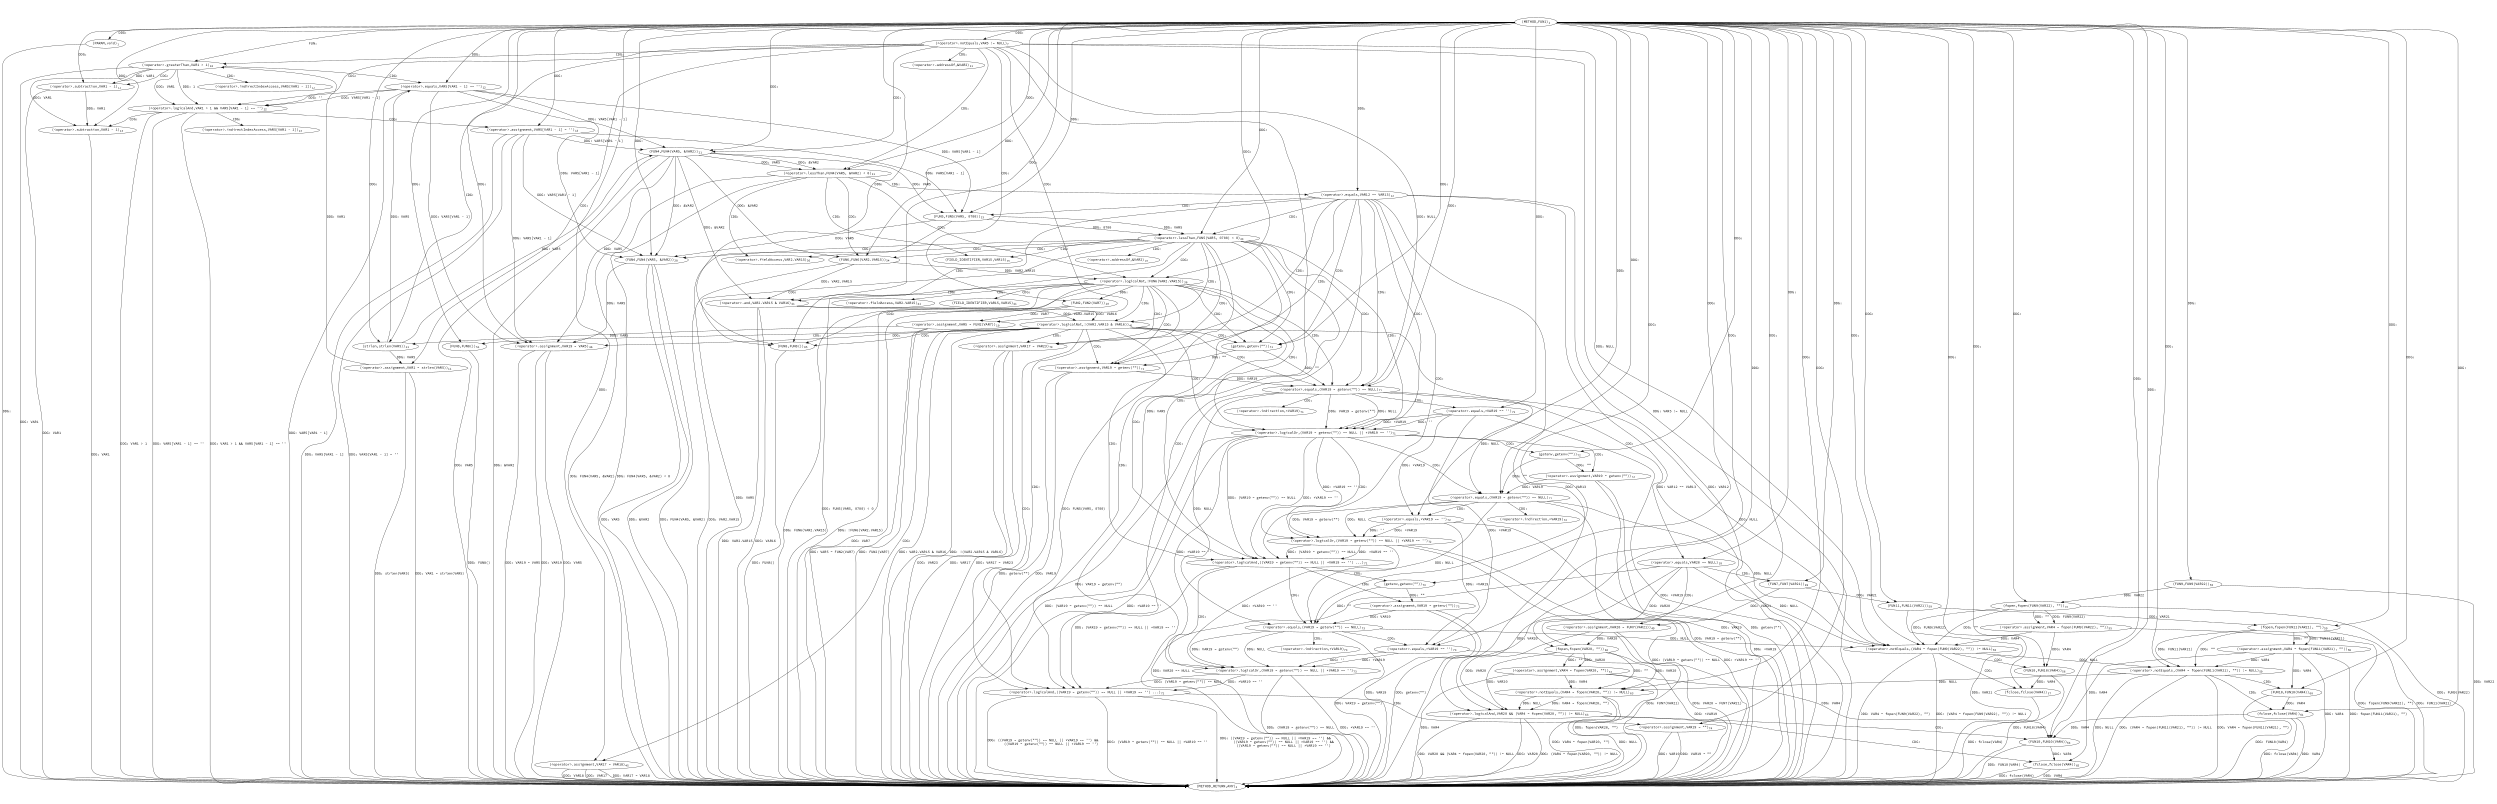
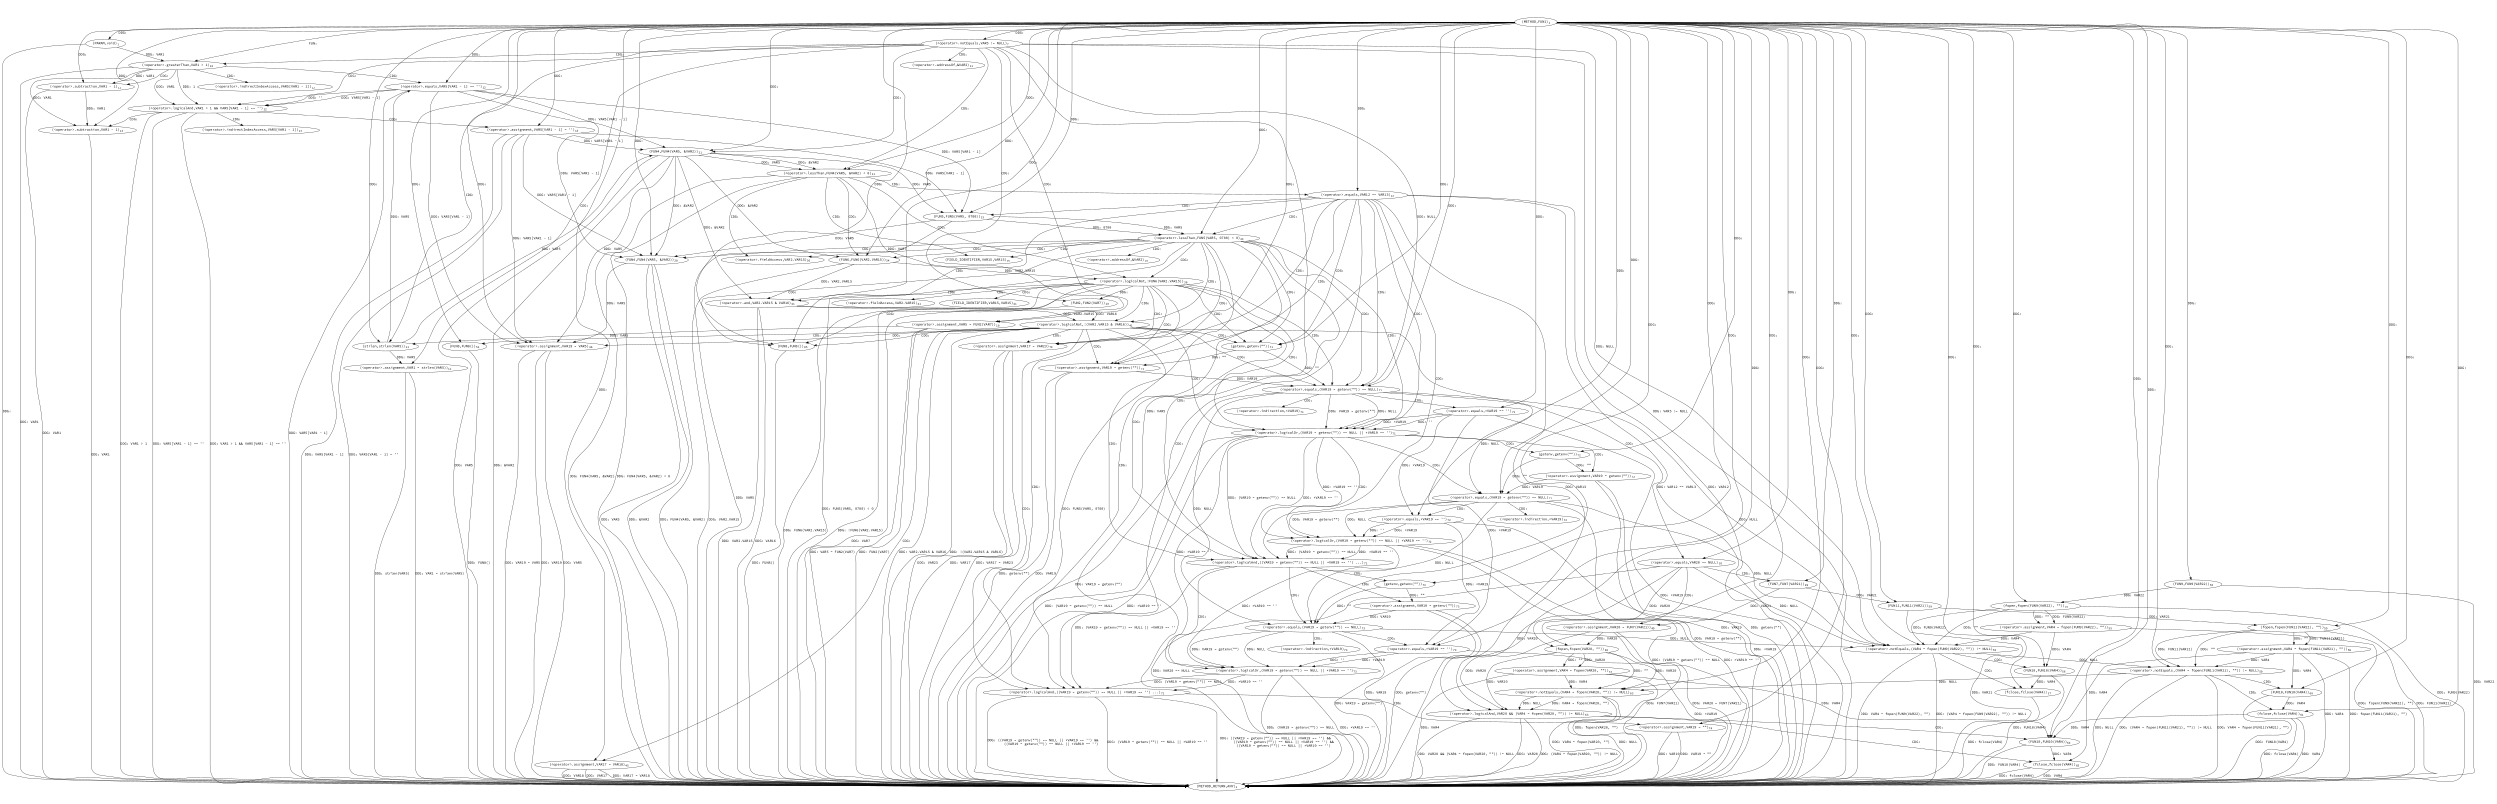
edge "(METHOD,FUN1)" -> "(<operator>.logicalNot,!FUN6(VAR2.VAR15))": now "(METHOD,FUN1)" -> "(<operator>.assignment,VAR17 = VAR23)"
edge "(<operator>.assignment,VAR1 = strlen(VAR5))" -> "(<operator>.greaterThan,VAR1 > 1)": now "(PARAM,void)" -> "(<operator>.greaterThan,VAR1 > 1)"
edge "(FUN2,FUN2(VAR7))" -> "(<operator>.assignment,VAR5 = FUN2(VAR7))": now "(<operator>.lessThan,FUN4(VAR5, &VAR2) < 0)" -> "(<operator>.assignment,VAR5 = FUN2(VAR7))"
